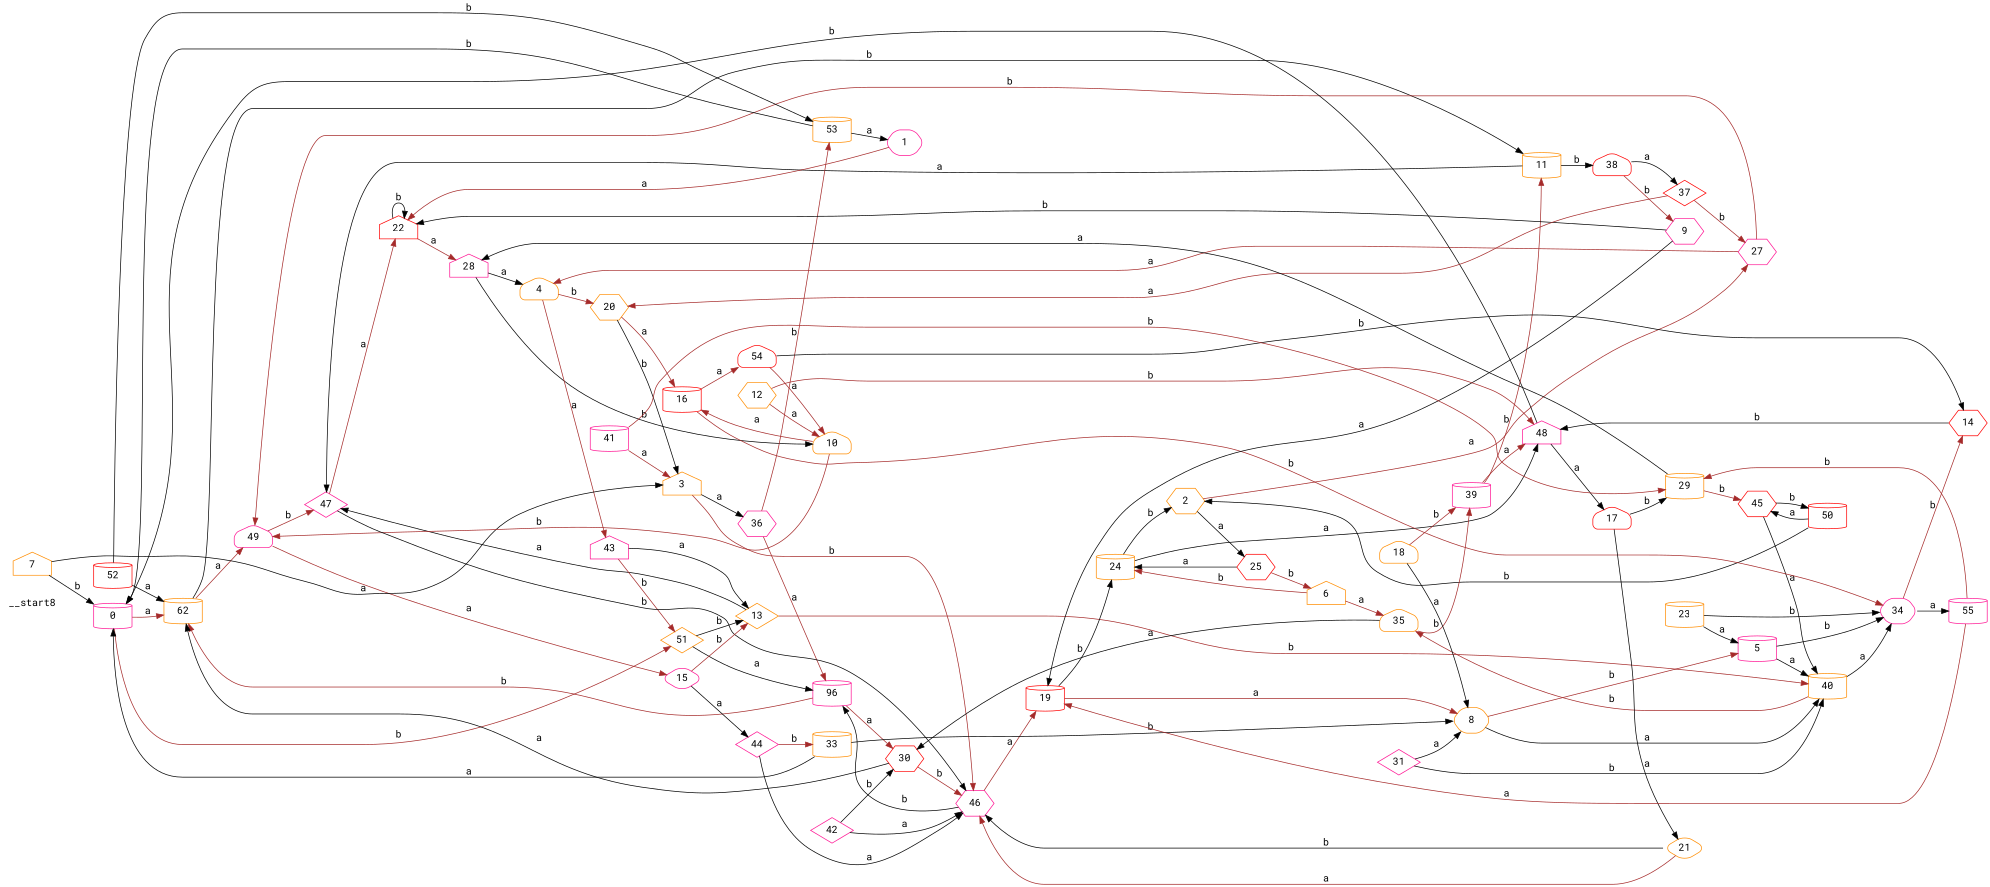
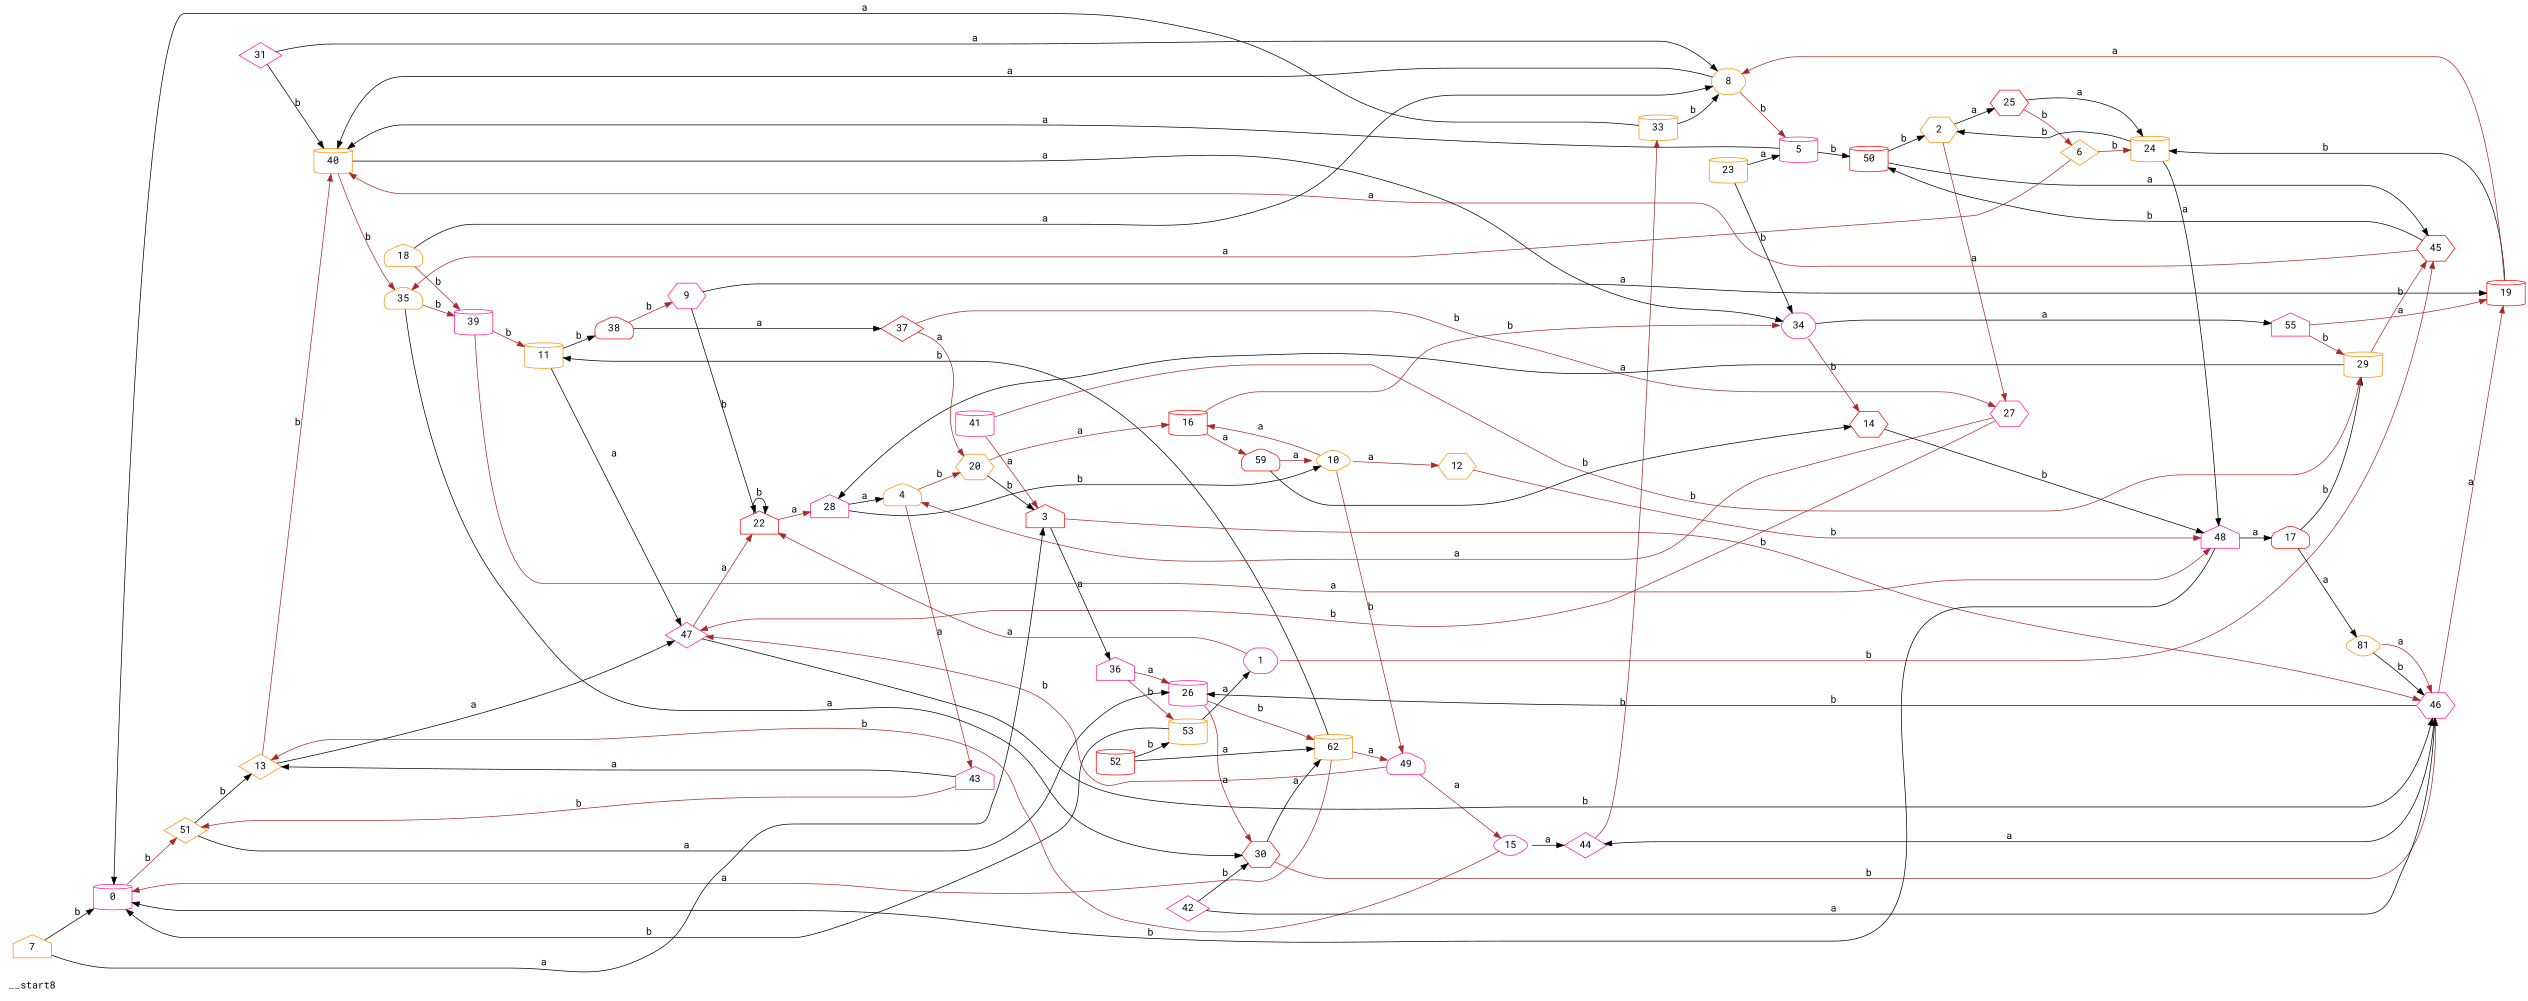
edge "27" -> "49": now "27" -> "47"
node "54": label "54" -> "59"
edge "12" -> "10": reversed
node "10": shape house -> diamond
node "3": color darkorange -> red
node "36": shape hexagon -> house
edge "45" -> "40": color black -> brown
node "6": shape house -> diamond
node "55": shape cylinder -> house
edge "0" -> "62": reversed
edge "5" -> "34": now "5" -> "50"
edge "1" -> "45": added, label "b"
node "96": label "96" -> "26"
node "21": label "21" -> "81"
edge "44" -> "46": reversed
